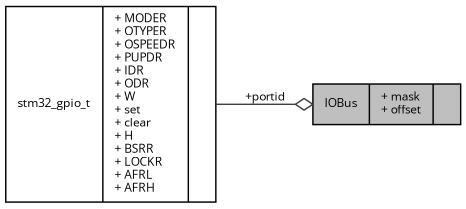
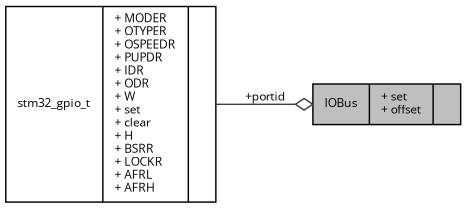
node "IOBus": text "+ mask" -> "+ set"
